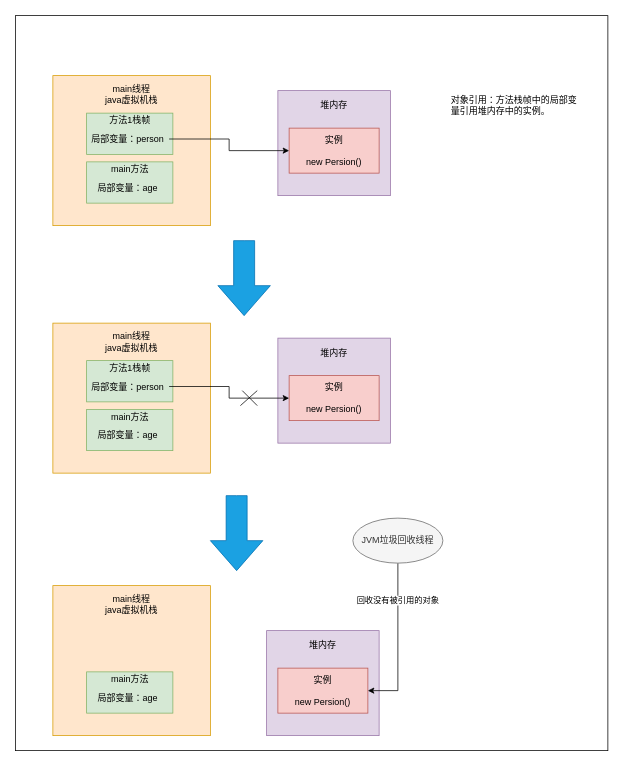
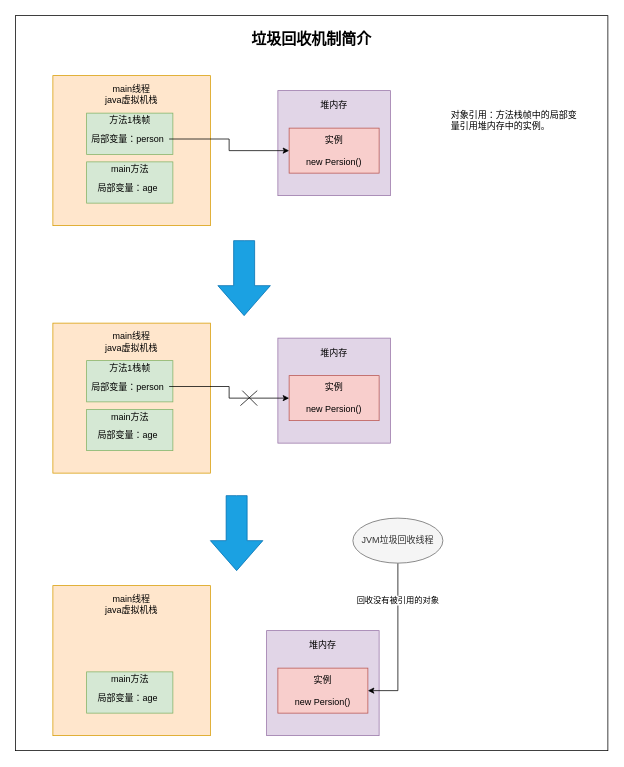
node "垃圾回收机制简介": added
node "对象引用：方法栈帧中的局部变量引用堆内存中的实例。": moved (518, 105) -> (518, 120)
